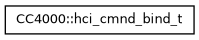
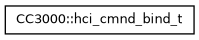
node "CC4000::hci_cmnd_bind_t": label "CC4000::hci_cmnd_bind_t" -> "CC3000::hci_cmnd_bind_t"
